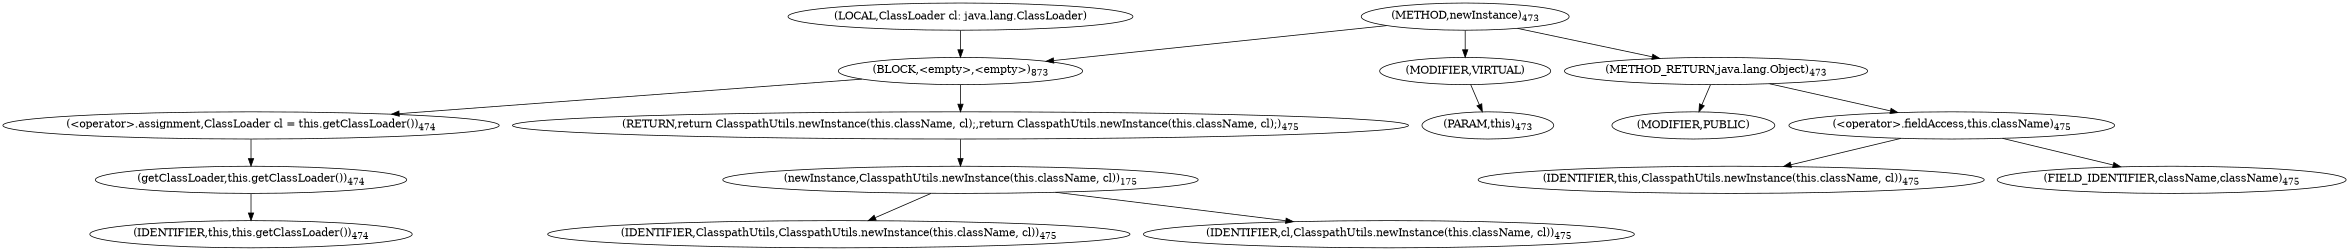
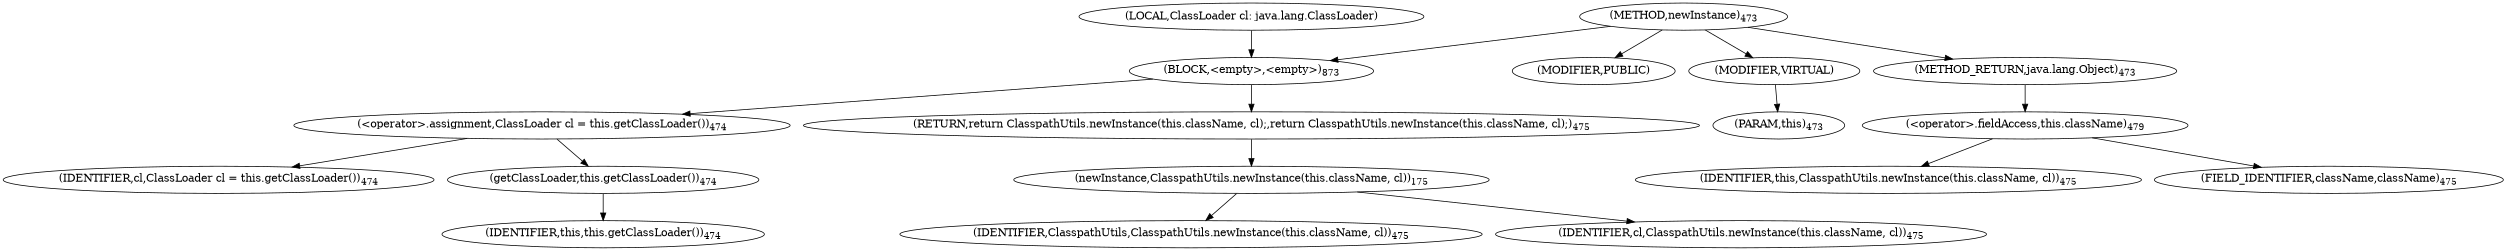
edge "(METHOD_RETURN,java.lang.Object)" -> "(MODIFIER,PUBLIC)": now "(METHOD,newInstance)" -> "(MODIFIER,PUBLIC)"
node "(<operator>.fieldAccess,this.className)": text "475" -> "479"
node "(IDENTIFIER,cl,ClassLoader cl = this.getClassLoader())": added
